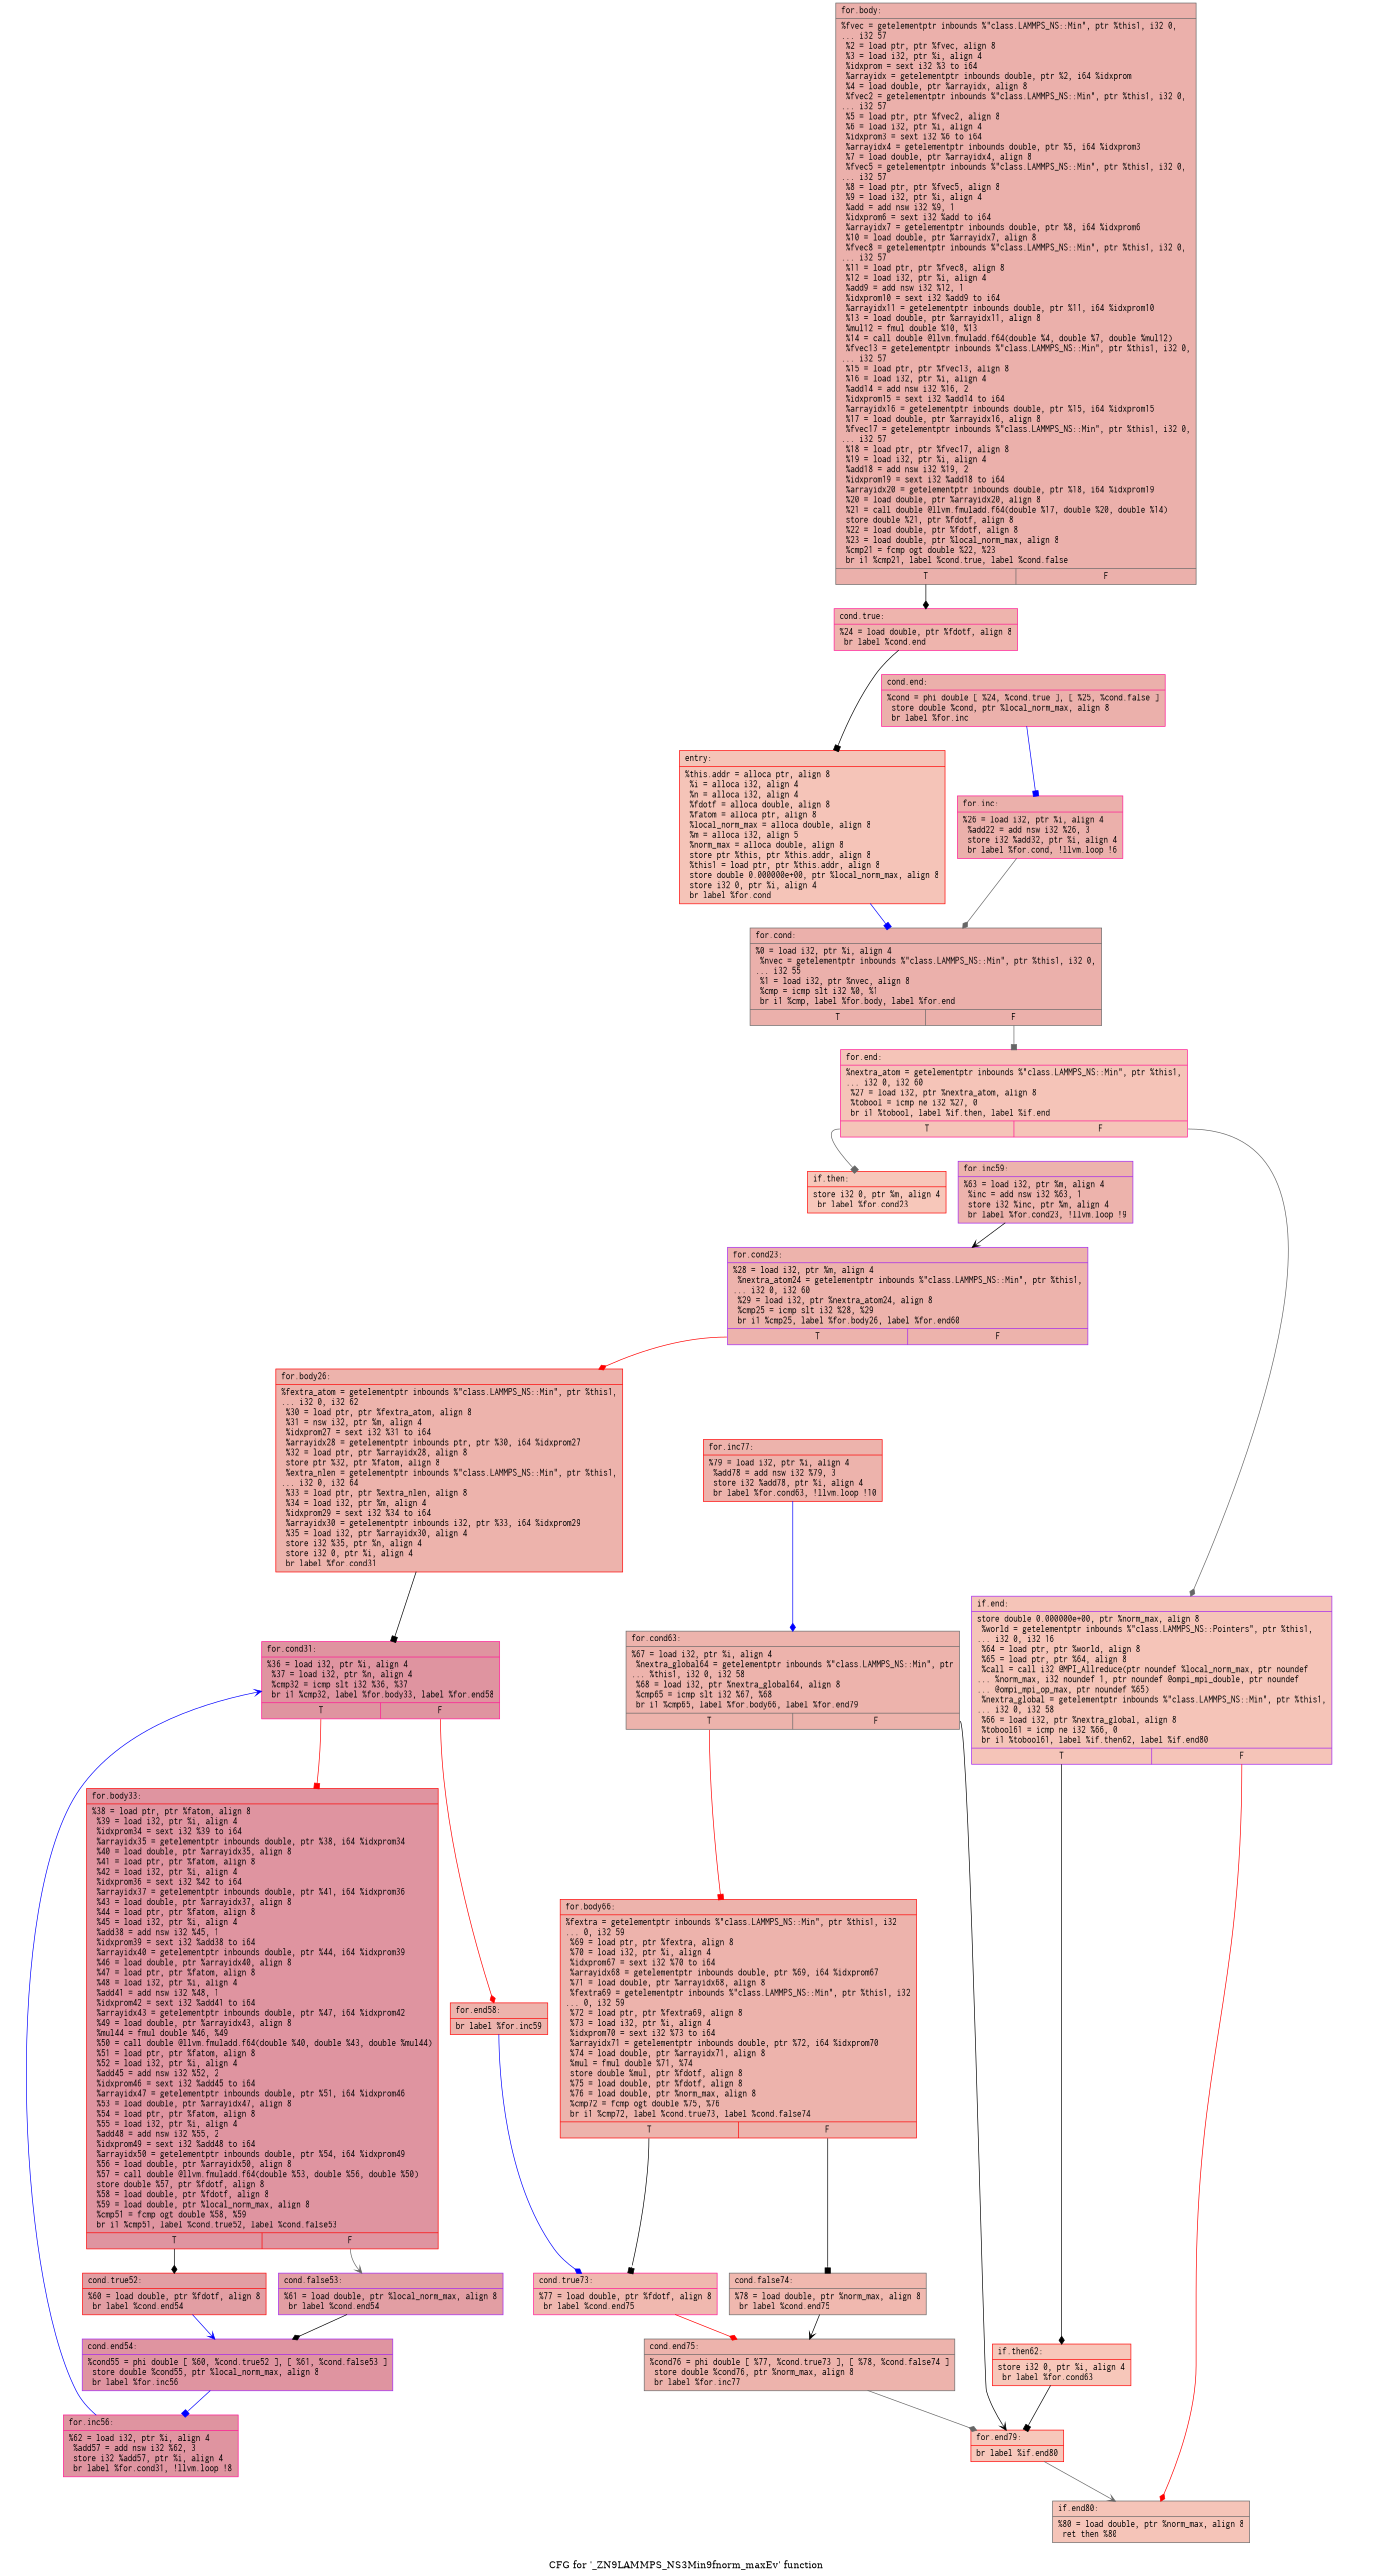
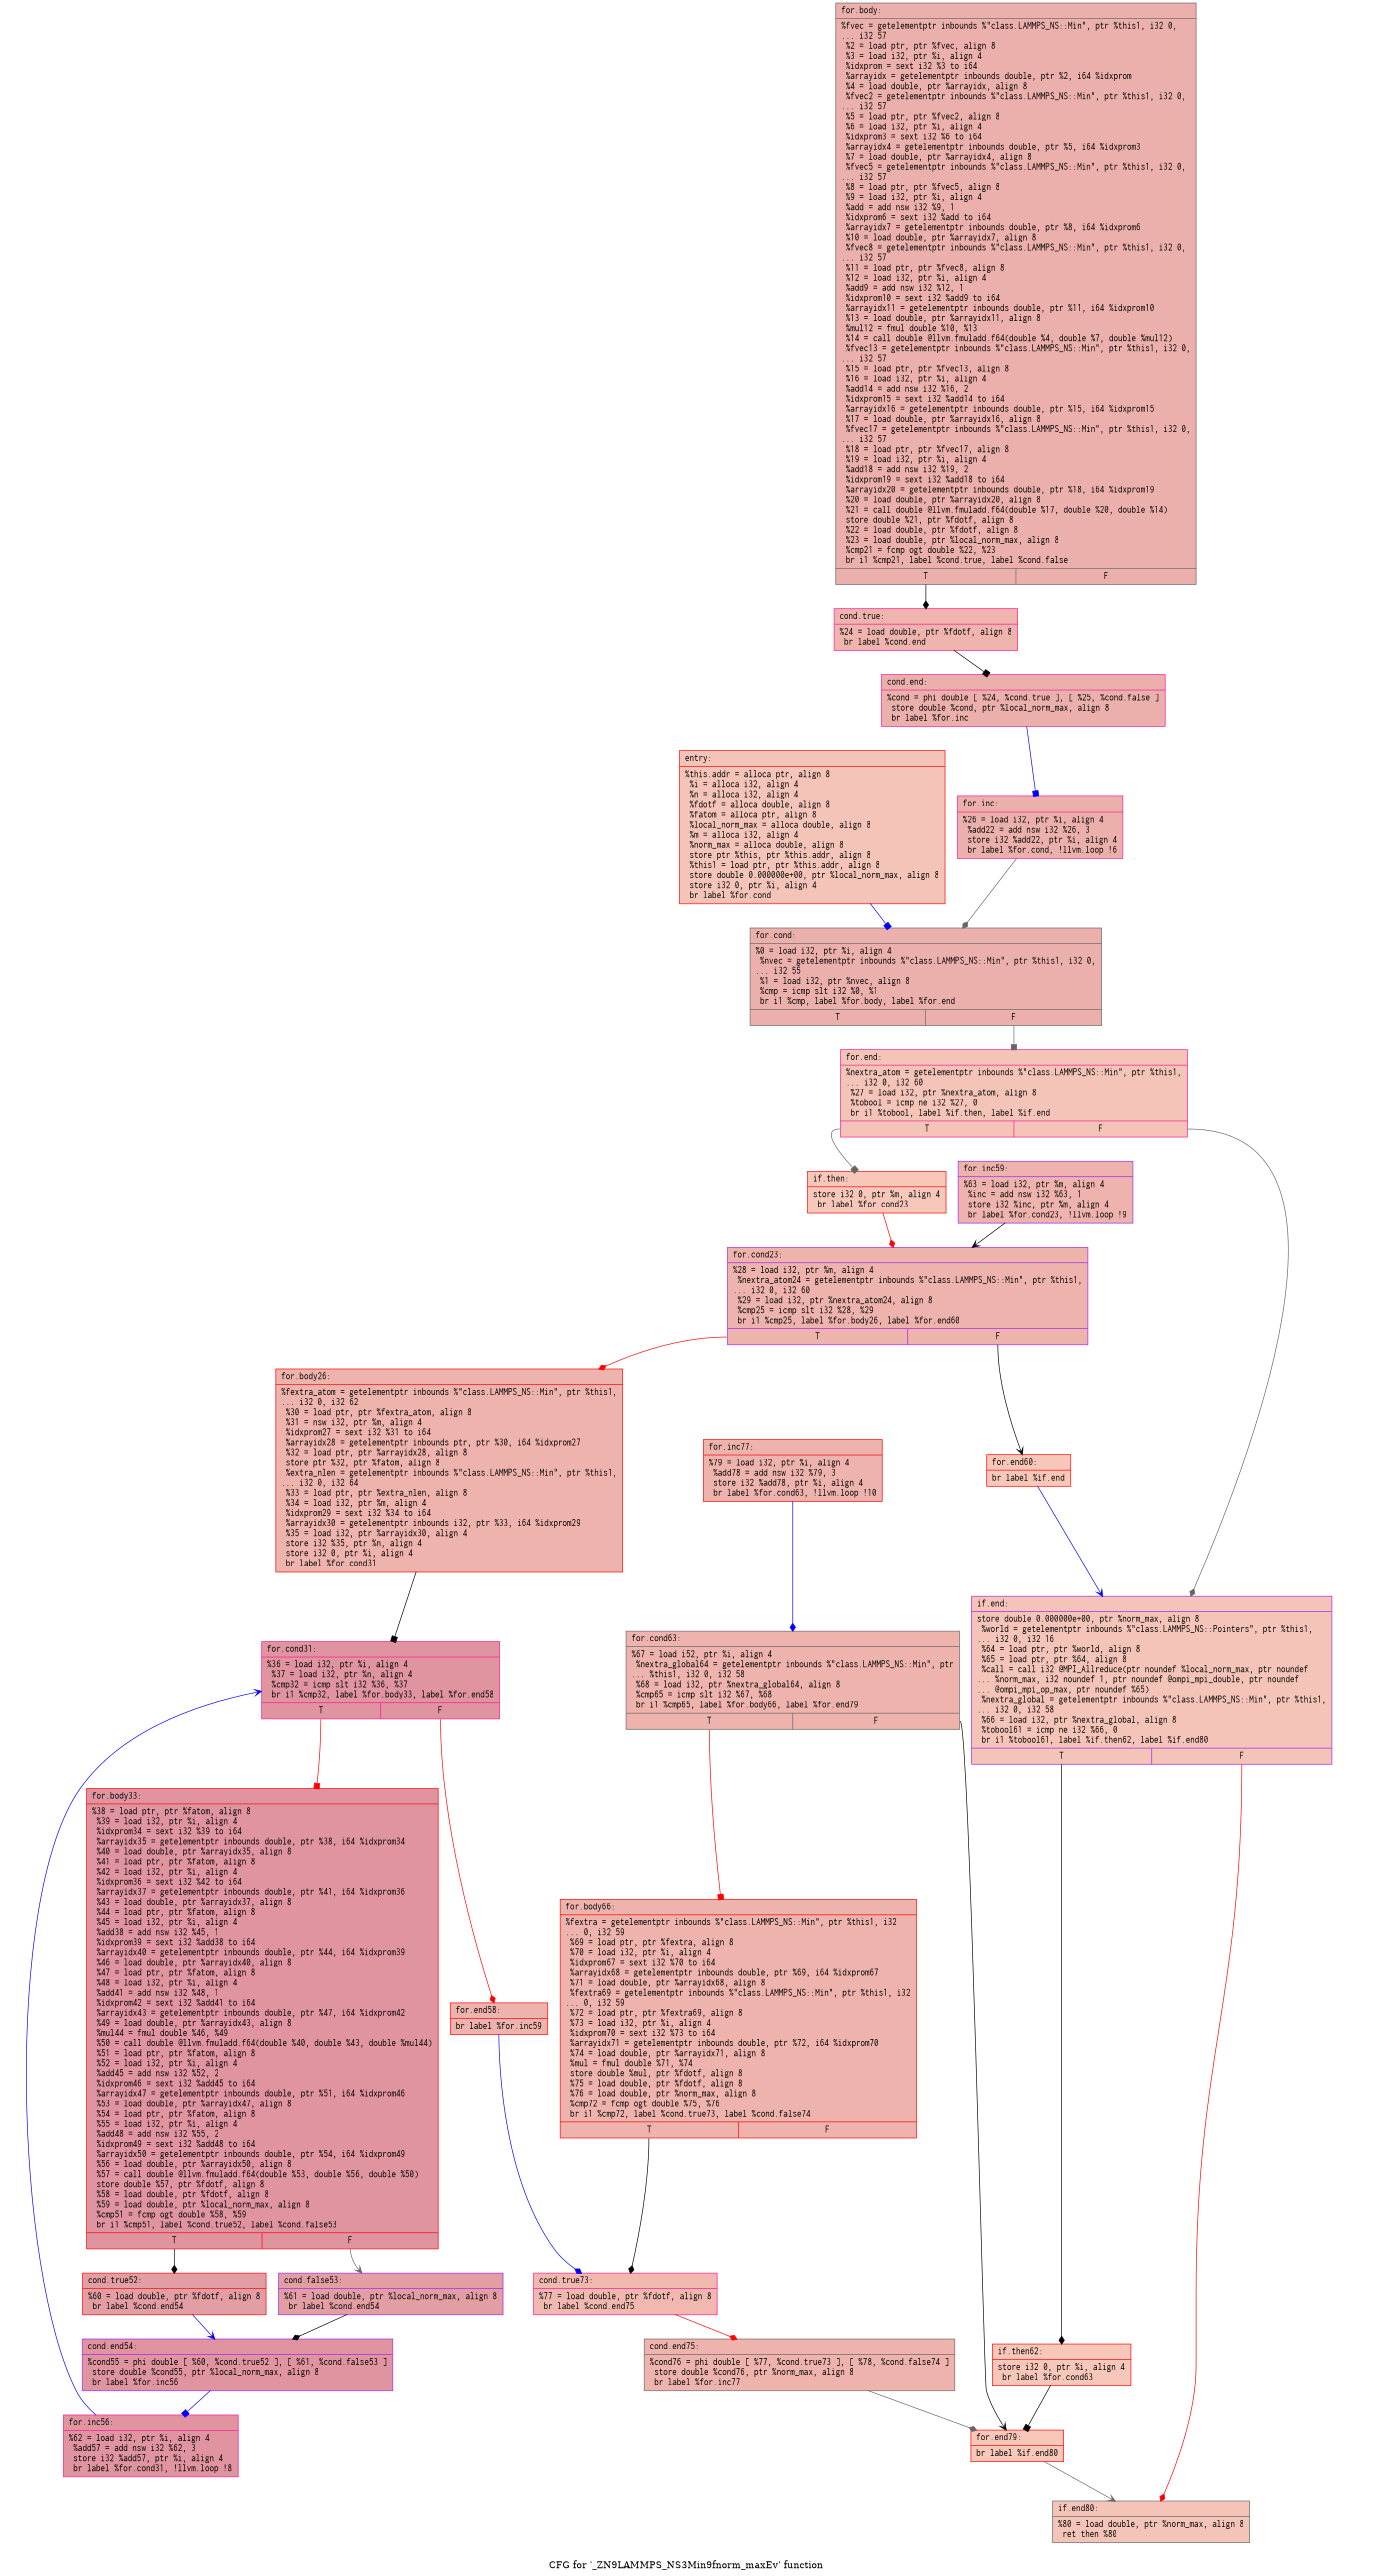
edge "cond.true:" -> "entry:": now "cond.true:" -> "cond.end:"
node "entry:": text "%m = alloca i32, align 5" -> "%m = alloca i32, align 4"
node "for.inc:": text "store i32 %add32, ptr %i, align 4" -> "store i32 %add22, ptr %i, align 4"
edge "if.then:" -> "for.cond23:": added
node "for.end60:": added
node "for.cond63:": text "%67 = load i32, ptr %i, align 4" -> "%67 = load i52, ptr %i, align 4"
edge "for.body66:" -> "cond.true73:": arrowhead box -> diamond
node "cond.false74:": removed
